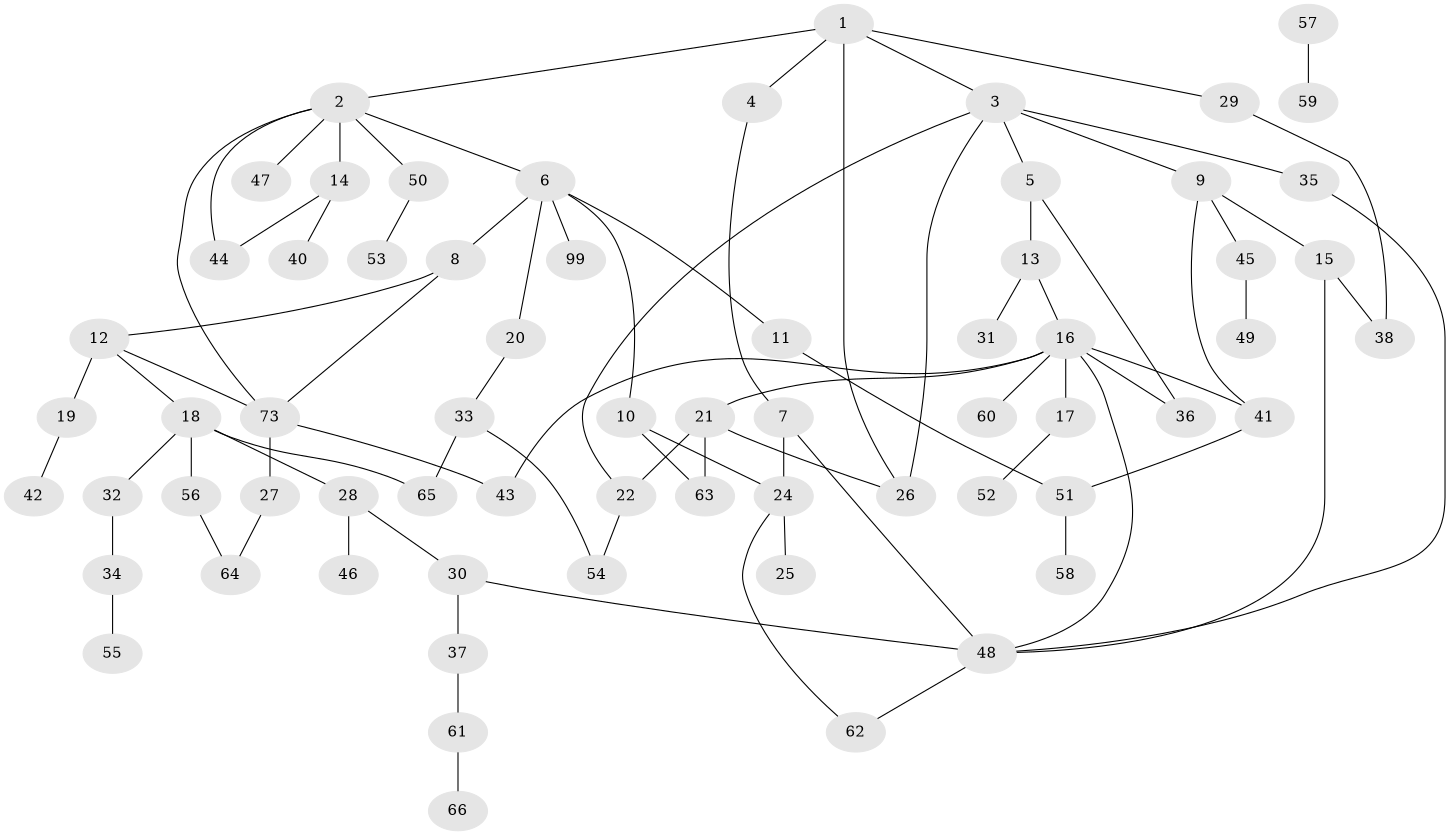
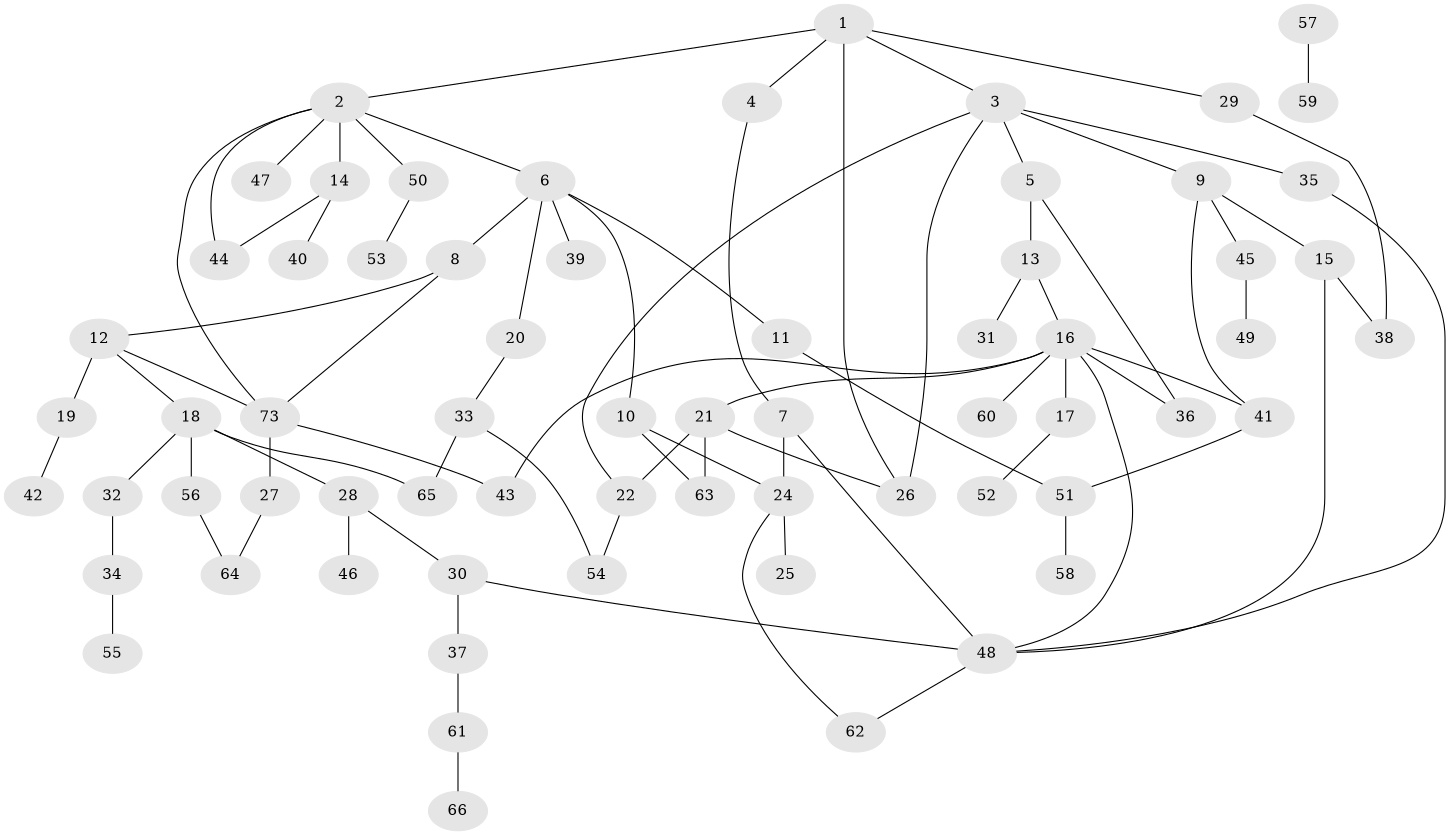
node "99": label "99" -> "39"
